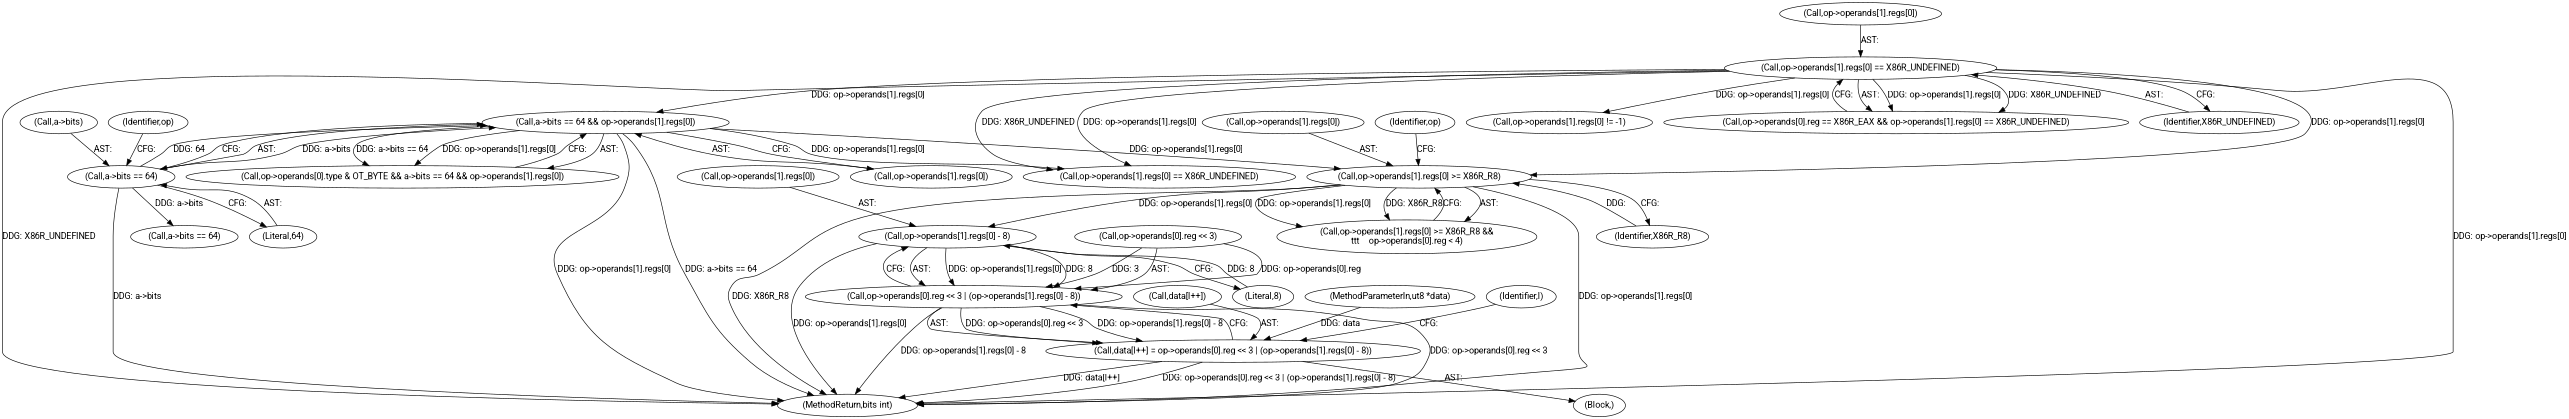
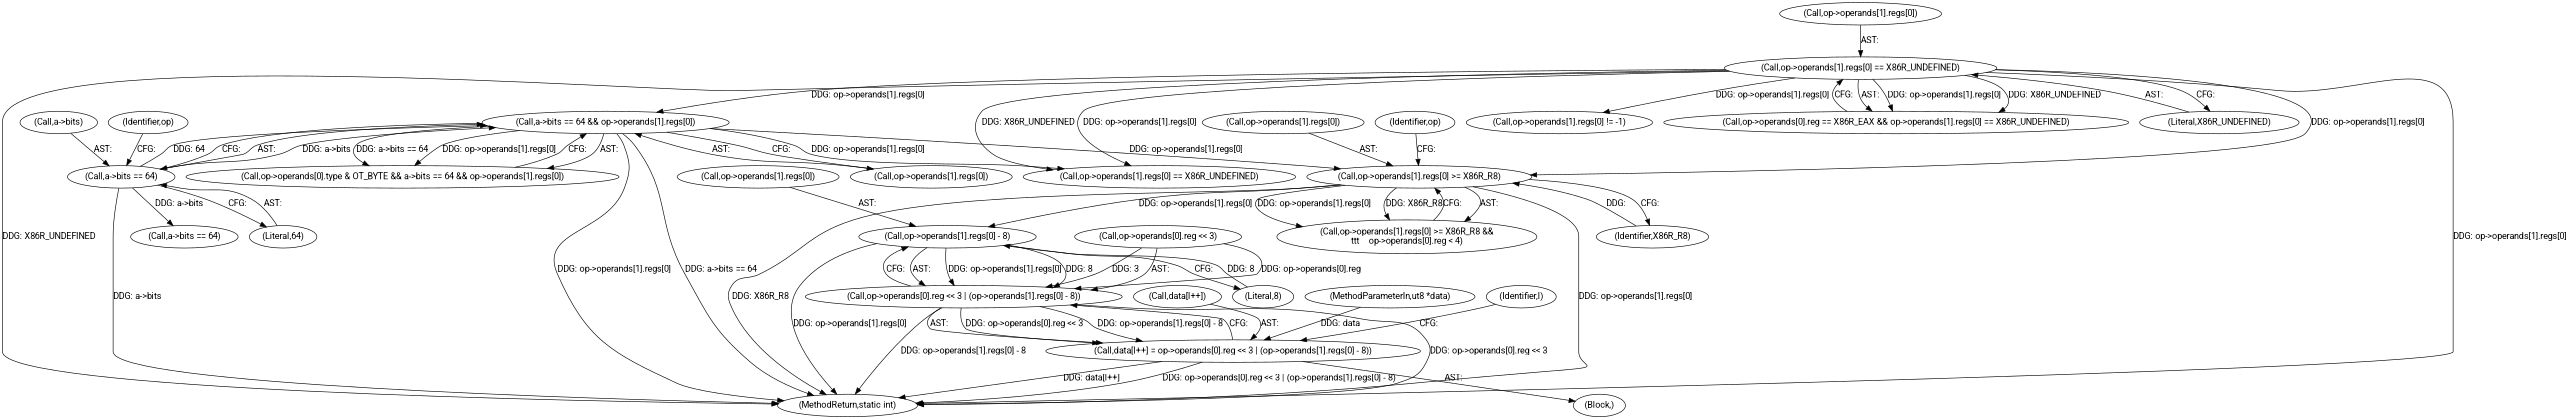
node "(Identifier,X86R_UNDEFINED)": label "(Identifier,X86R_UNDEFINED)" -> "(Literal,X86R_UNDEFINED)"
node "(MethodReturn,bits int)": label "(MethodReturn,bits int)" -> "(MethodReturn,static int)"
